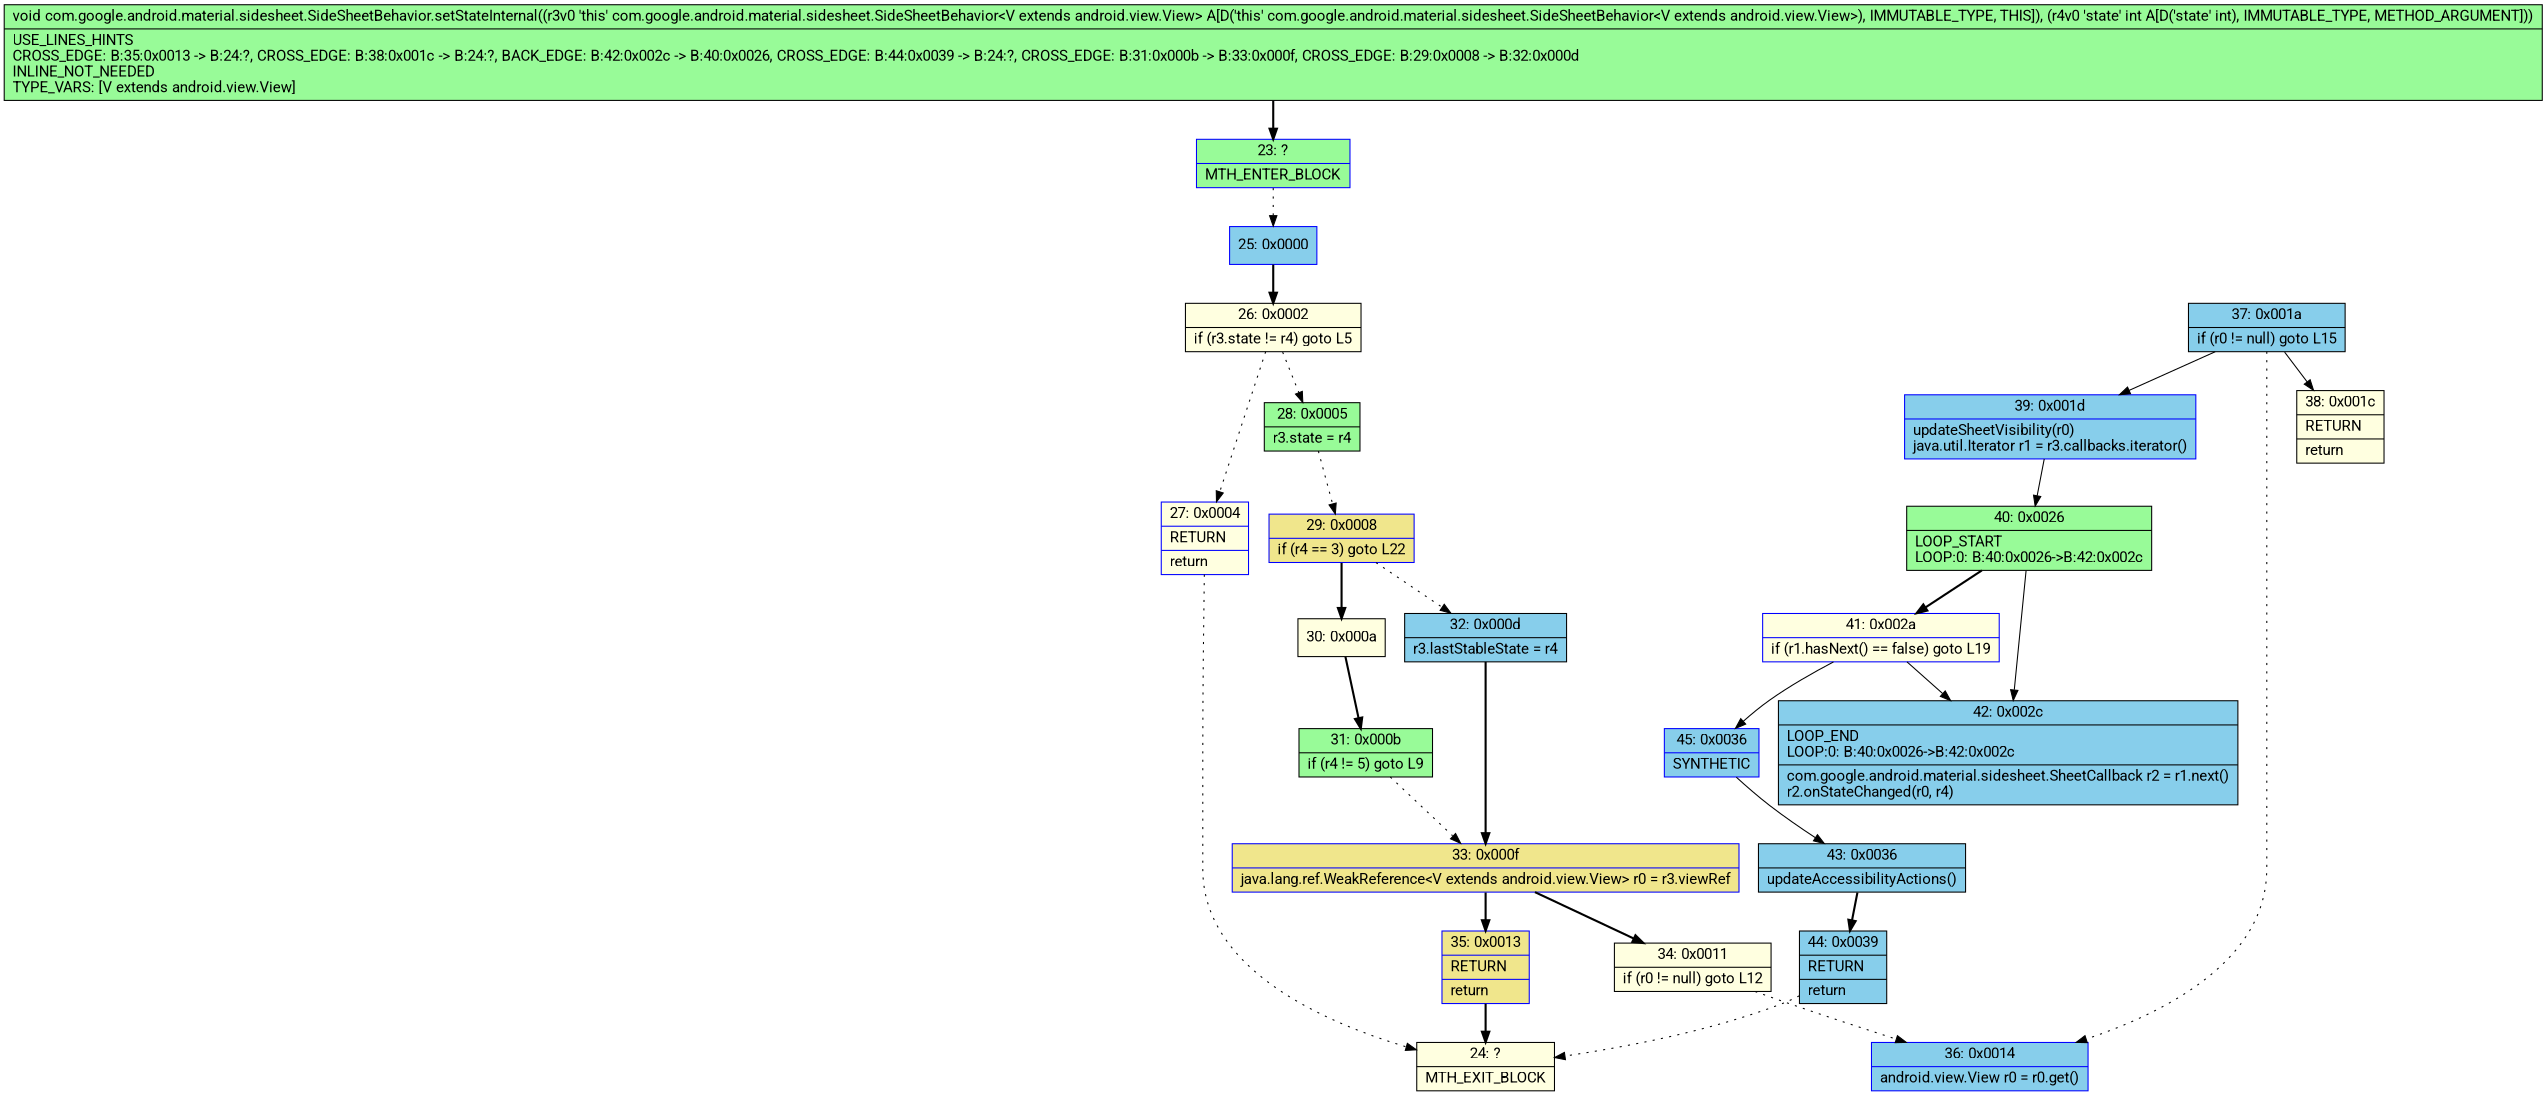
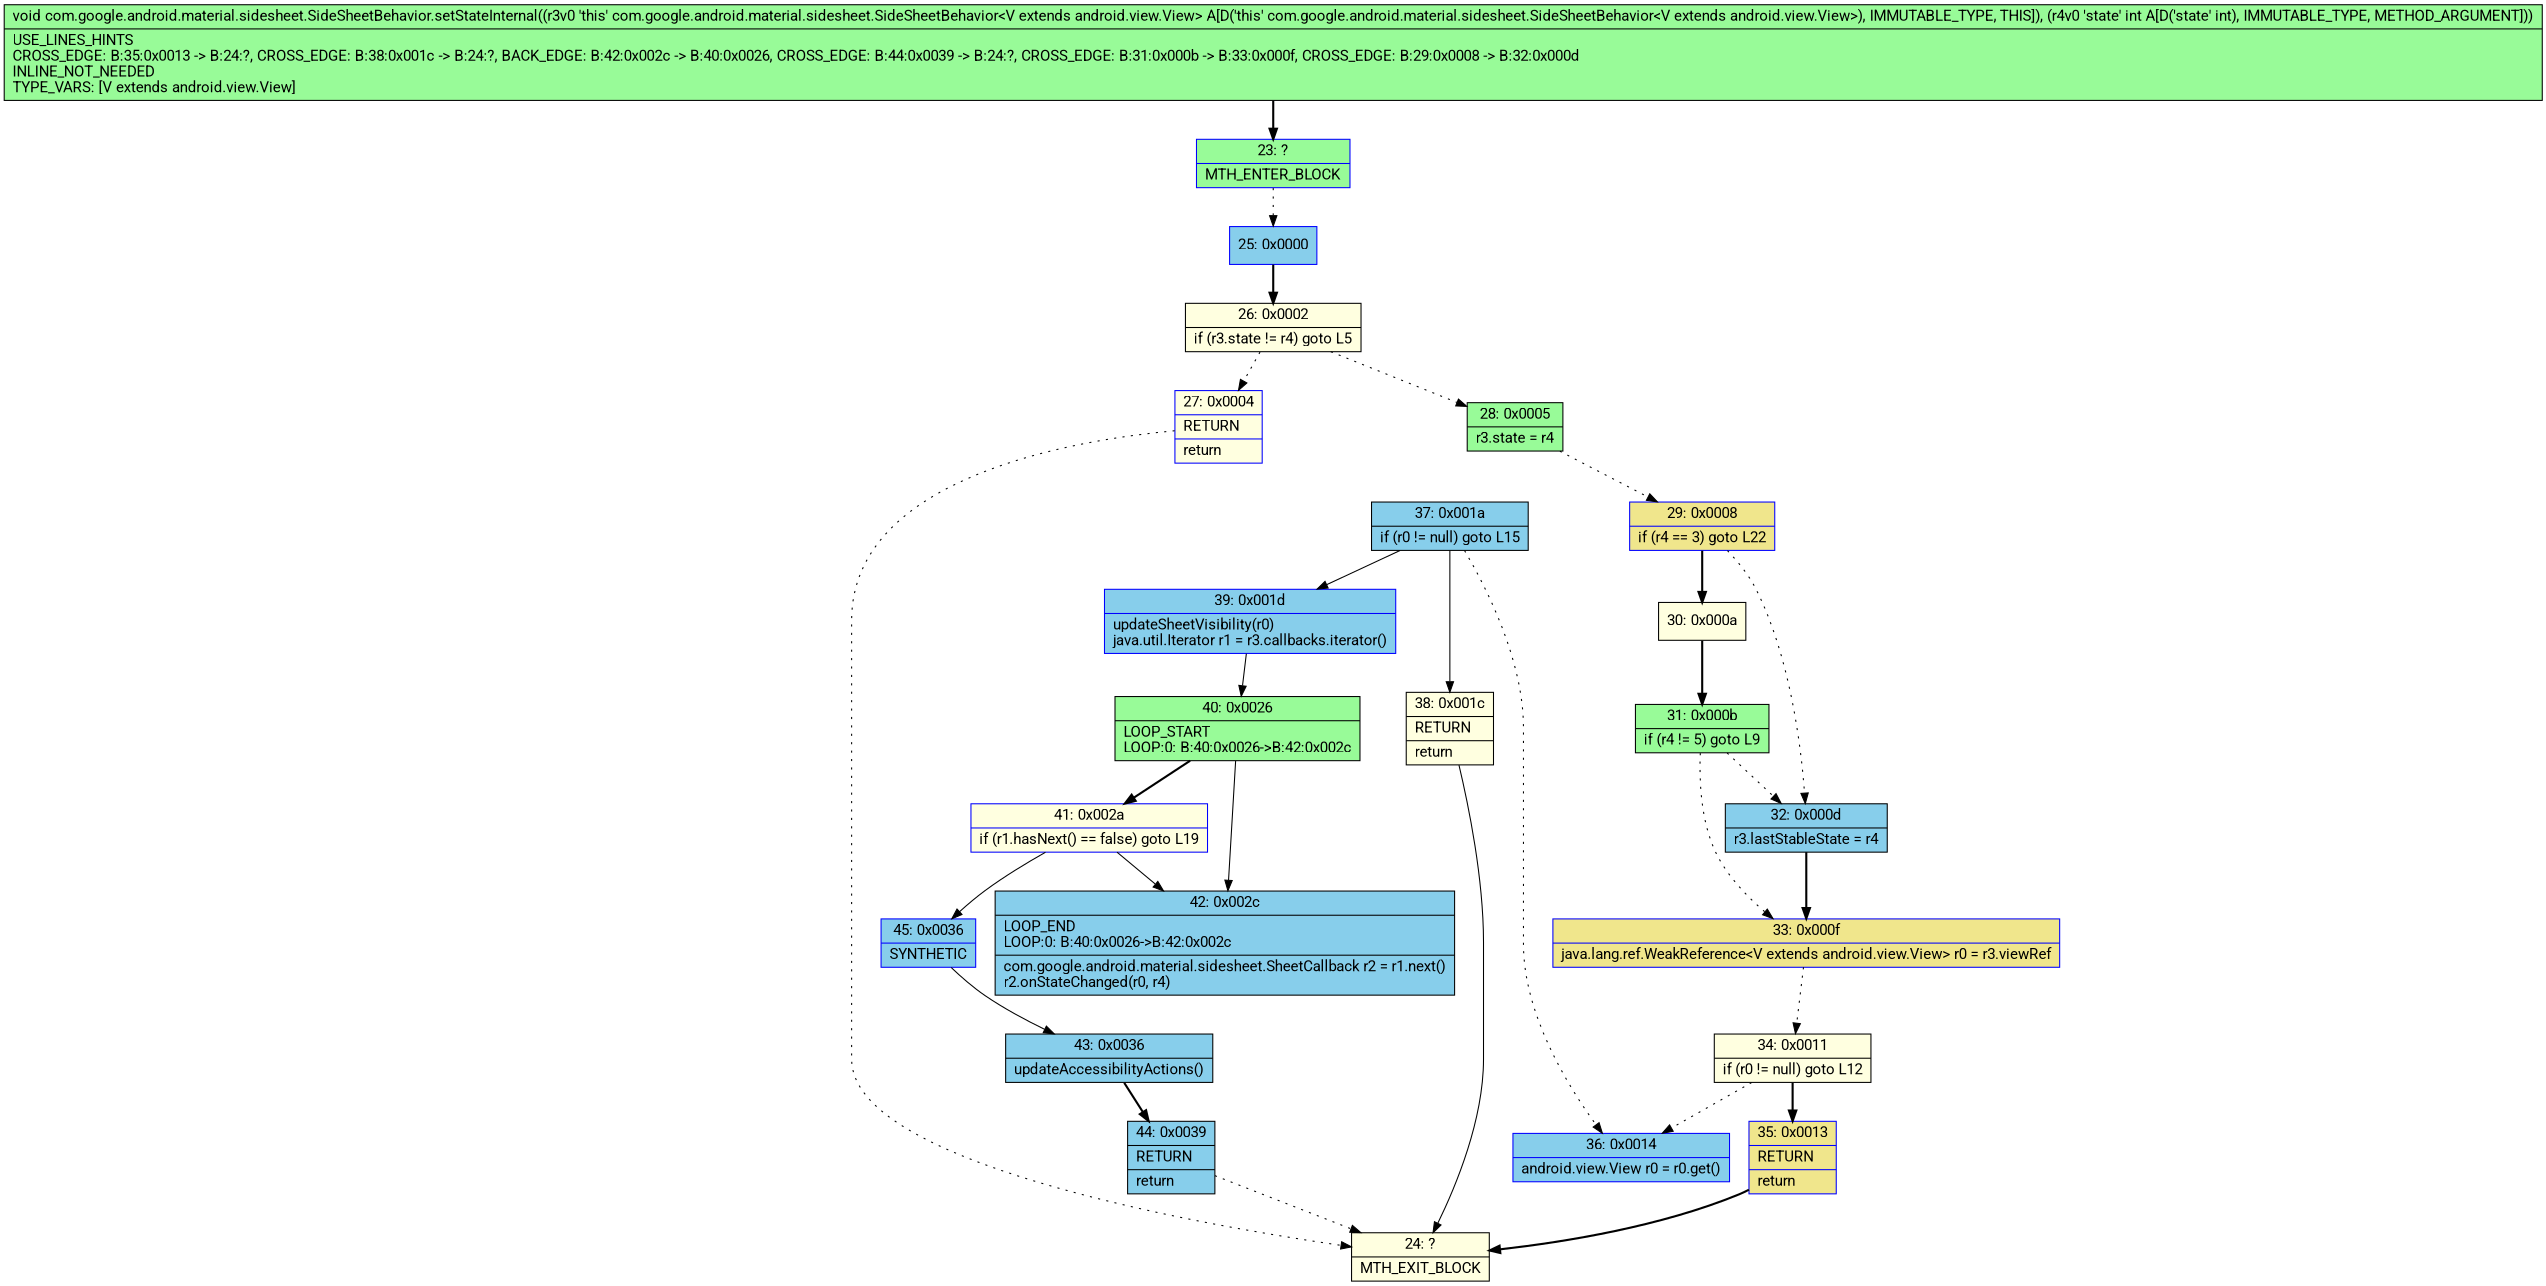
edge "31: 0x000b" -> "32: 0x000d": added
edge "33: 0x000f" -> "35: 0x0013": now "34: 0x0011" -> "35: 0x0013"
edge "33: 0x000f" -> "34: 0x0011": style bold -> dotted
edge "38: 0x001c" -> "24: ?": added
